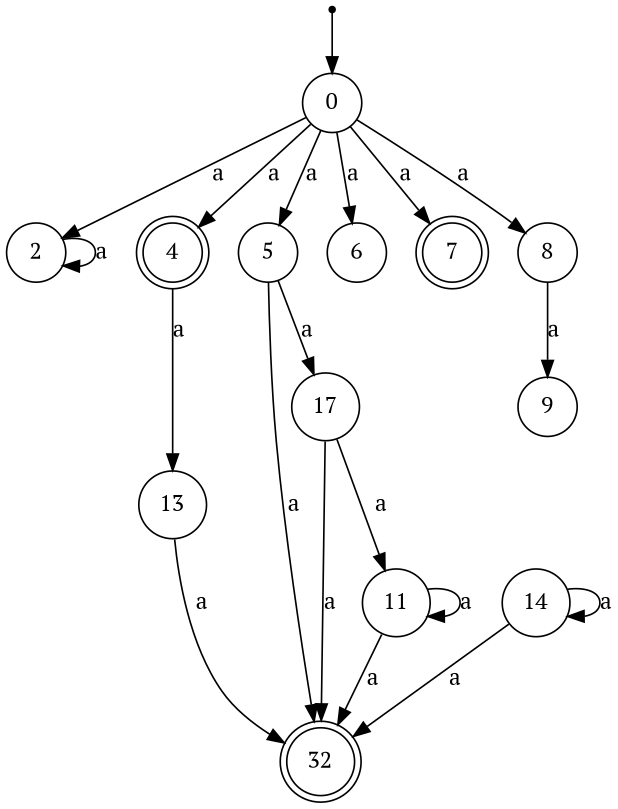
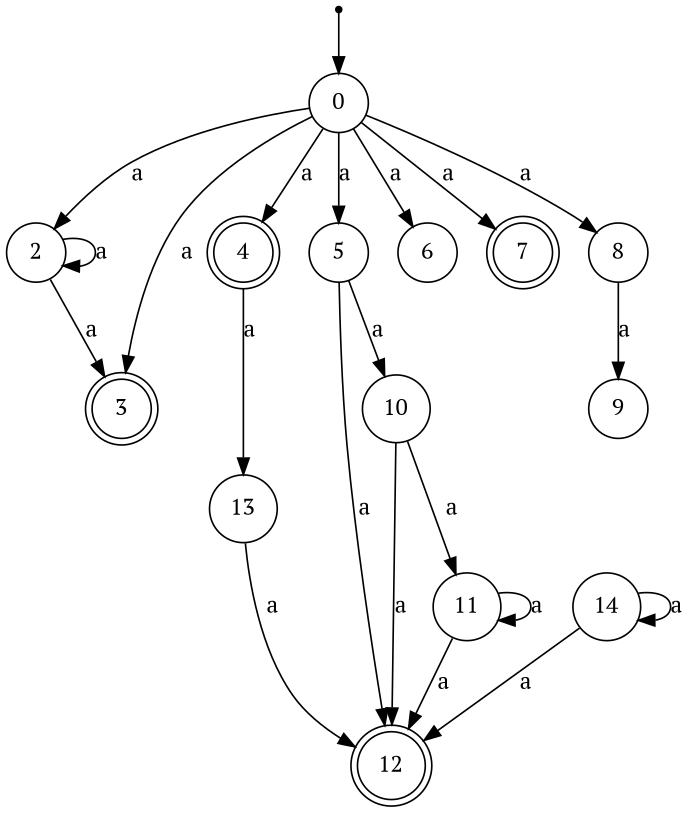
node "17": label "17" -> "10"
node "3": added
node "32": label "32" -> "12"
